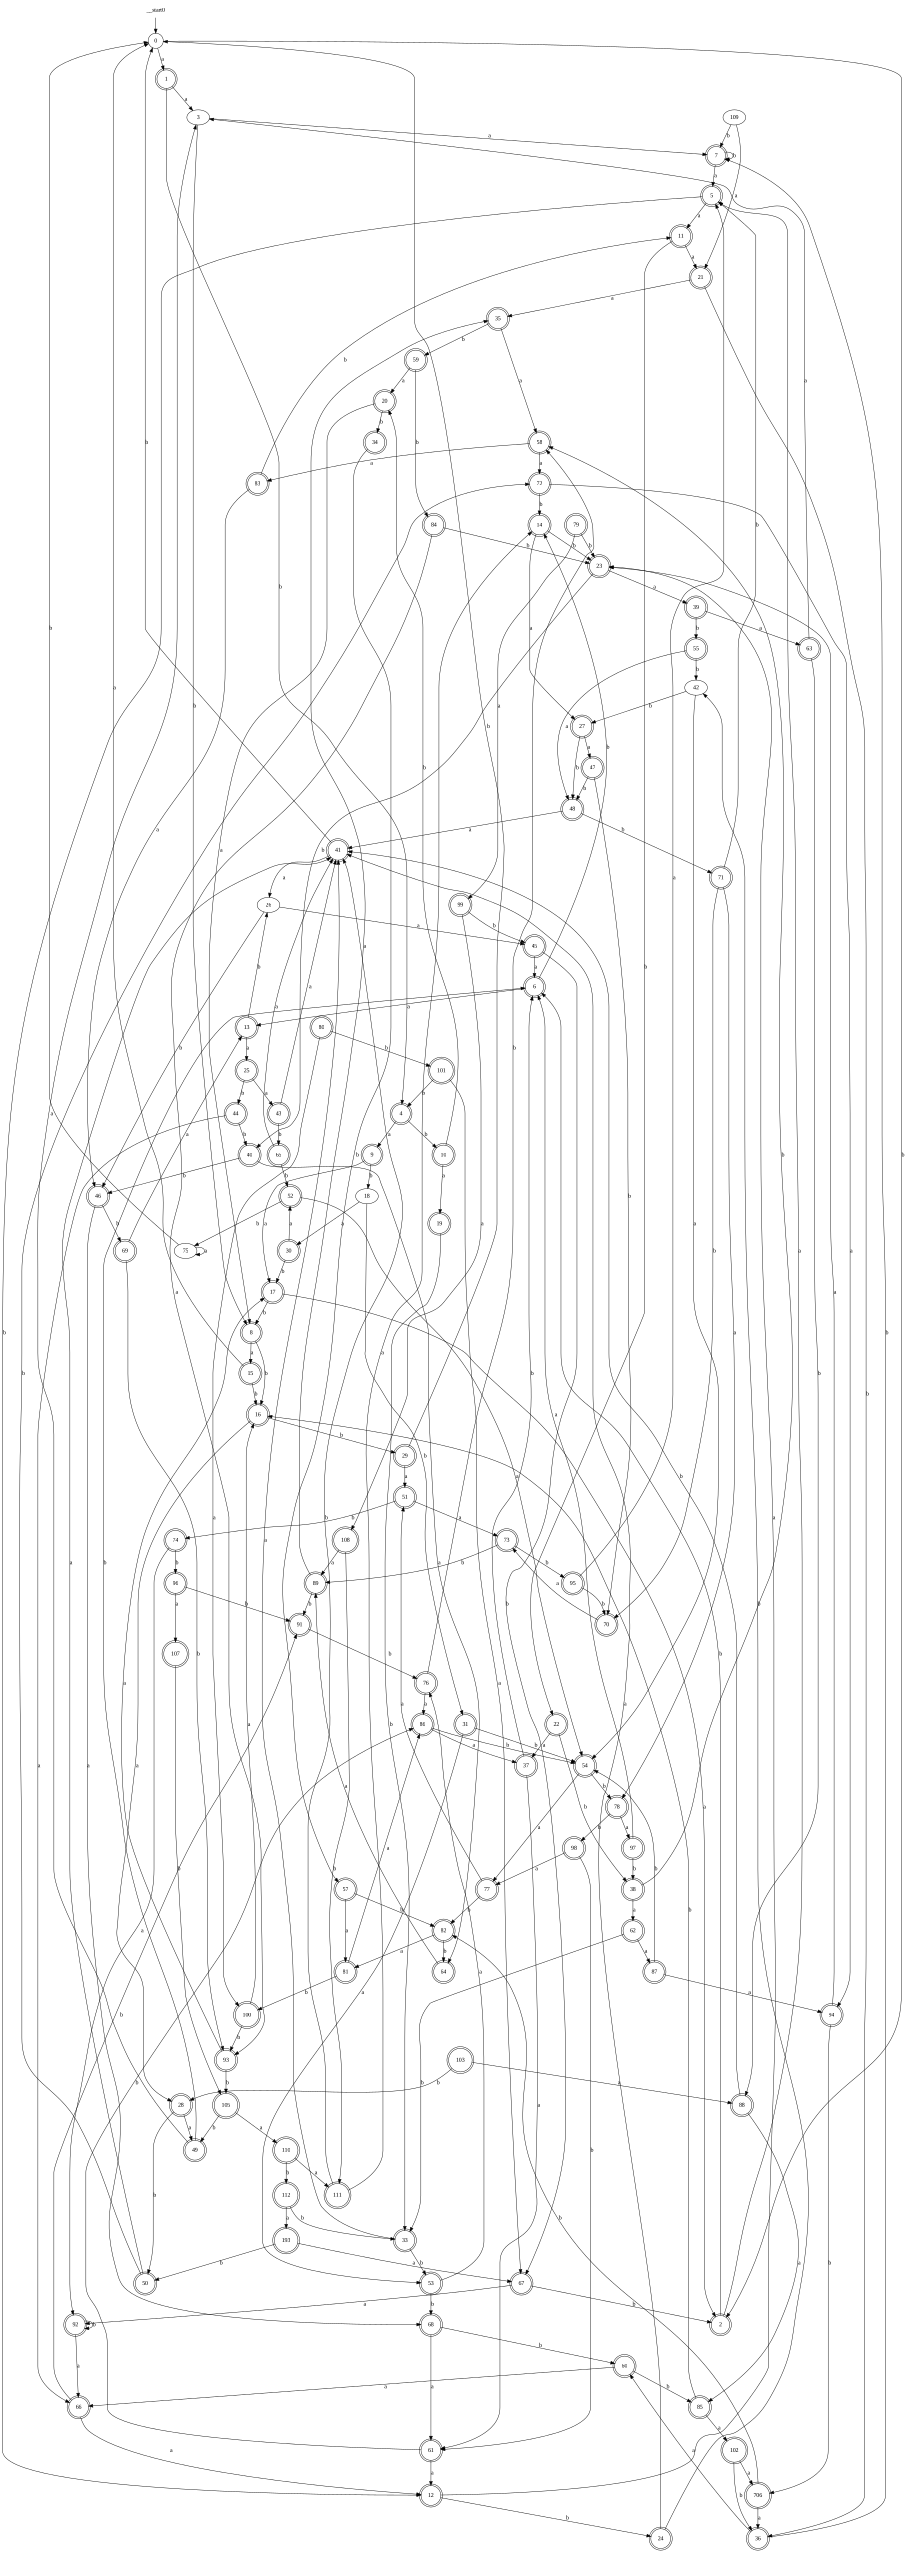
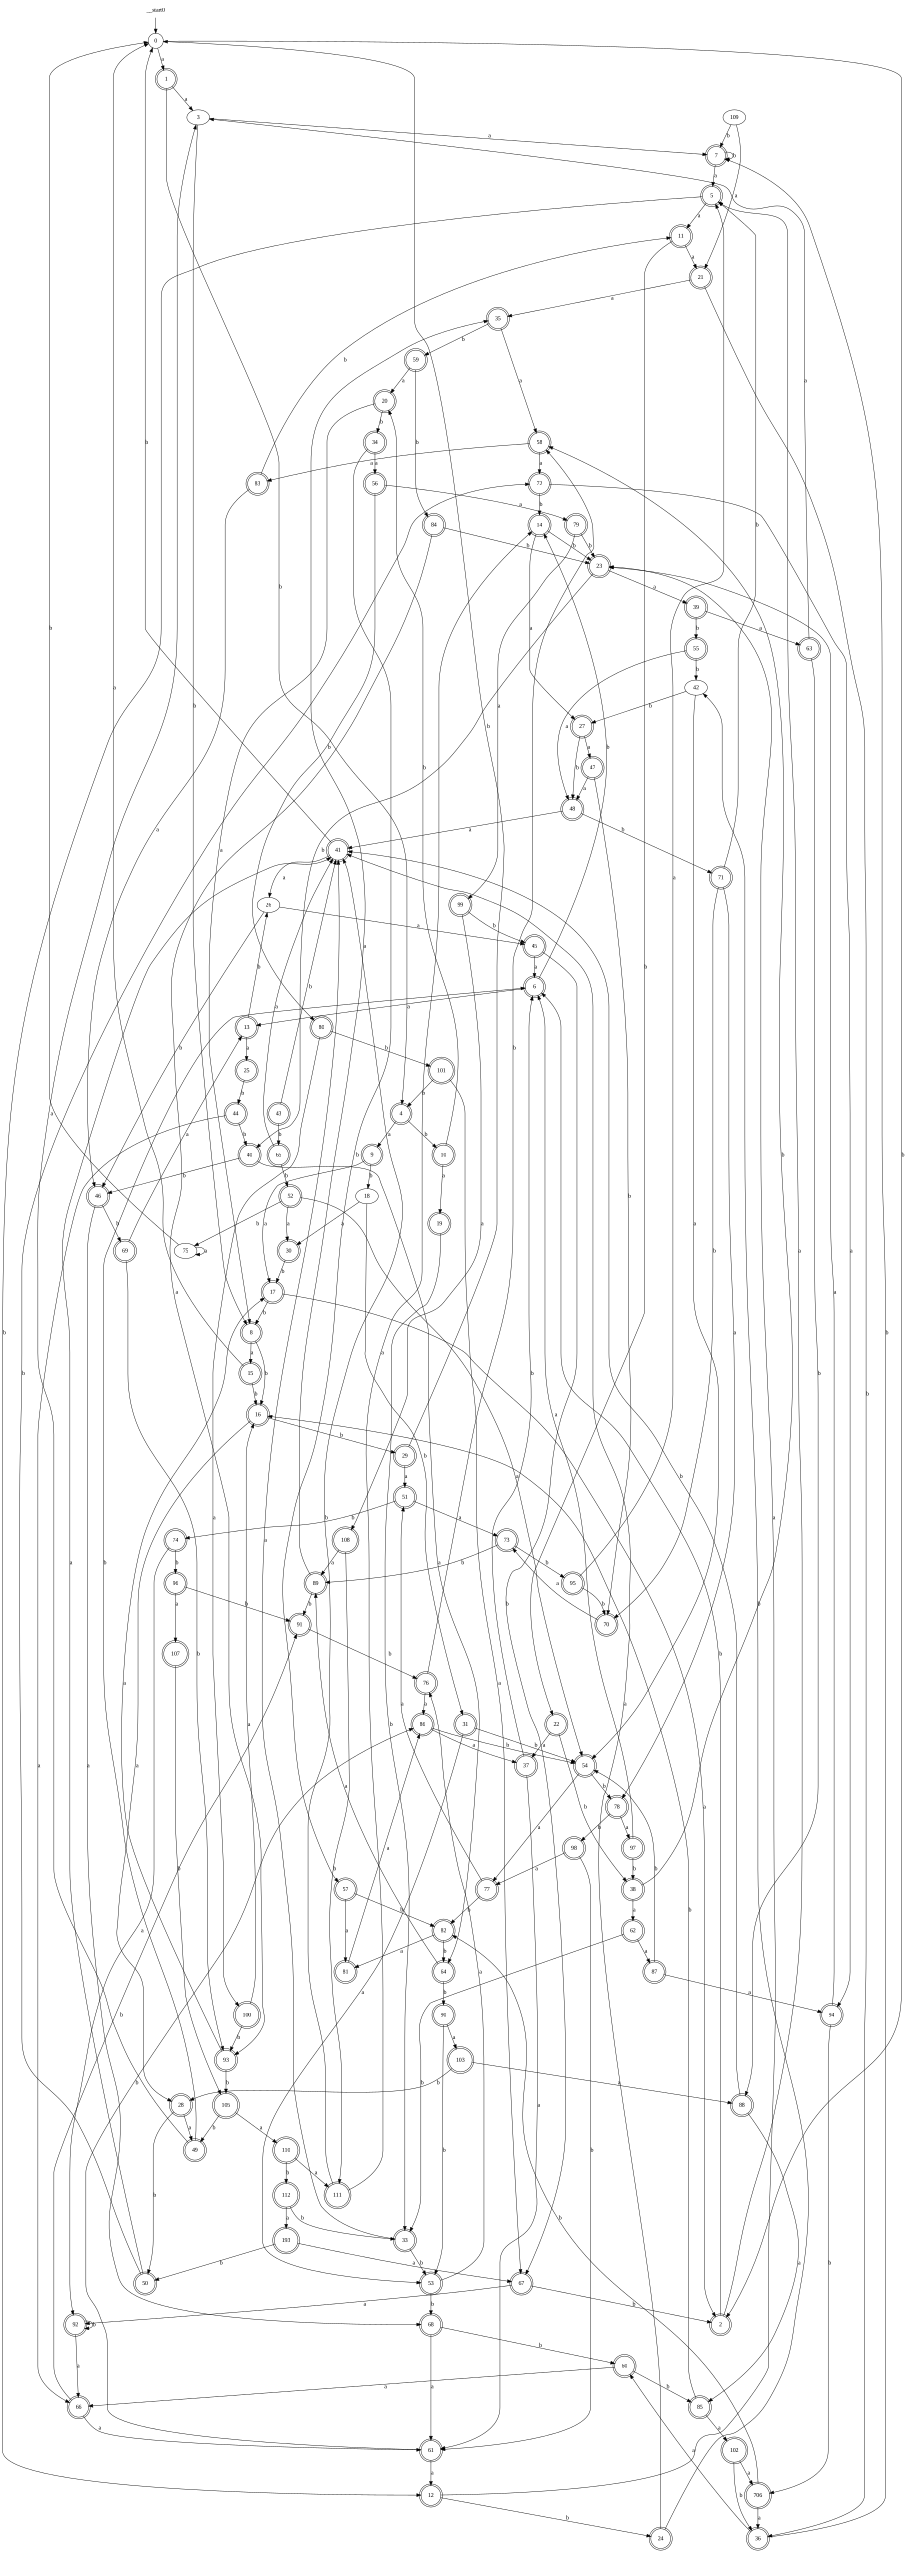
node "56": added
edge "47" -> "48": label "b" -> "a"
edge "43" -> "41": label "a" -> "b"
edge "25" -> "43": removed, label "a"
edge "30" -> "52": reversed
edge "81" -> "100": removed, label "b"
node "90": added
edge "66" -> "12": now "66" -> "61"
